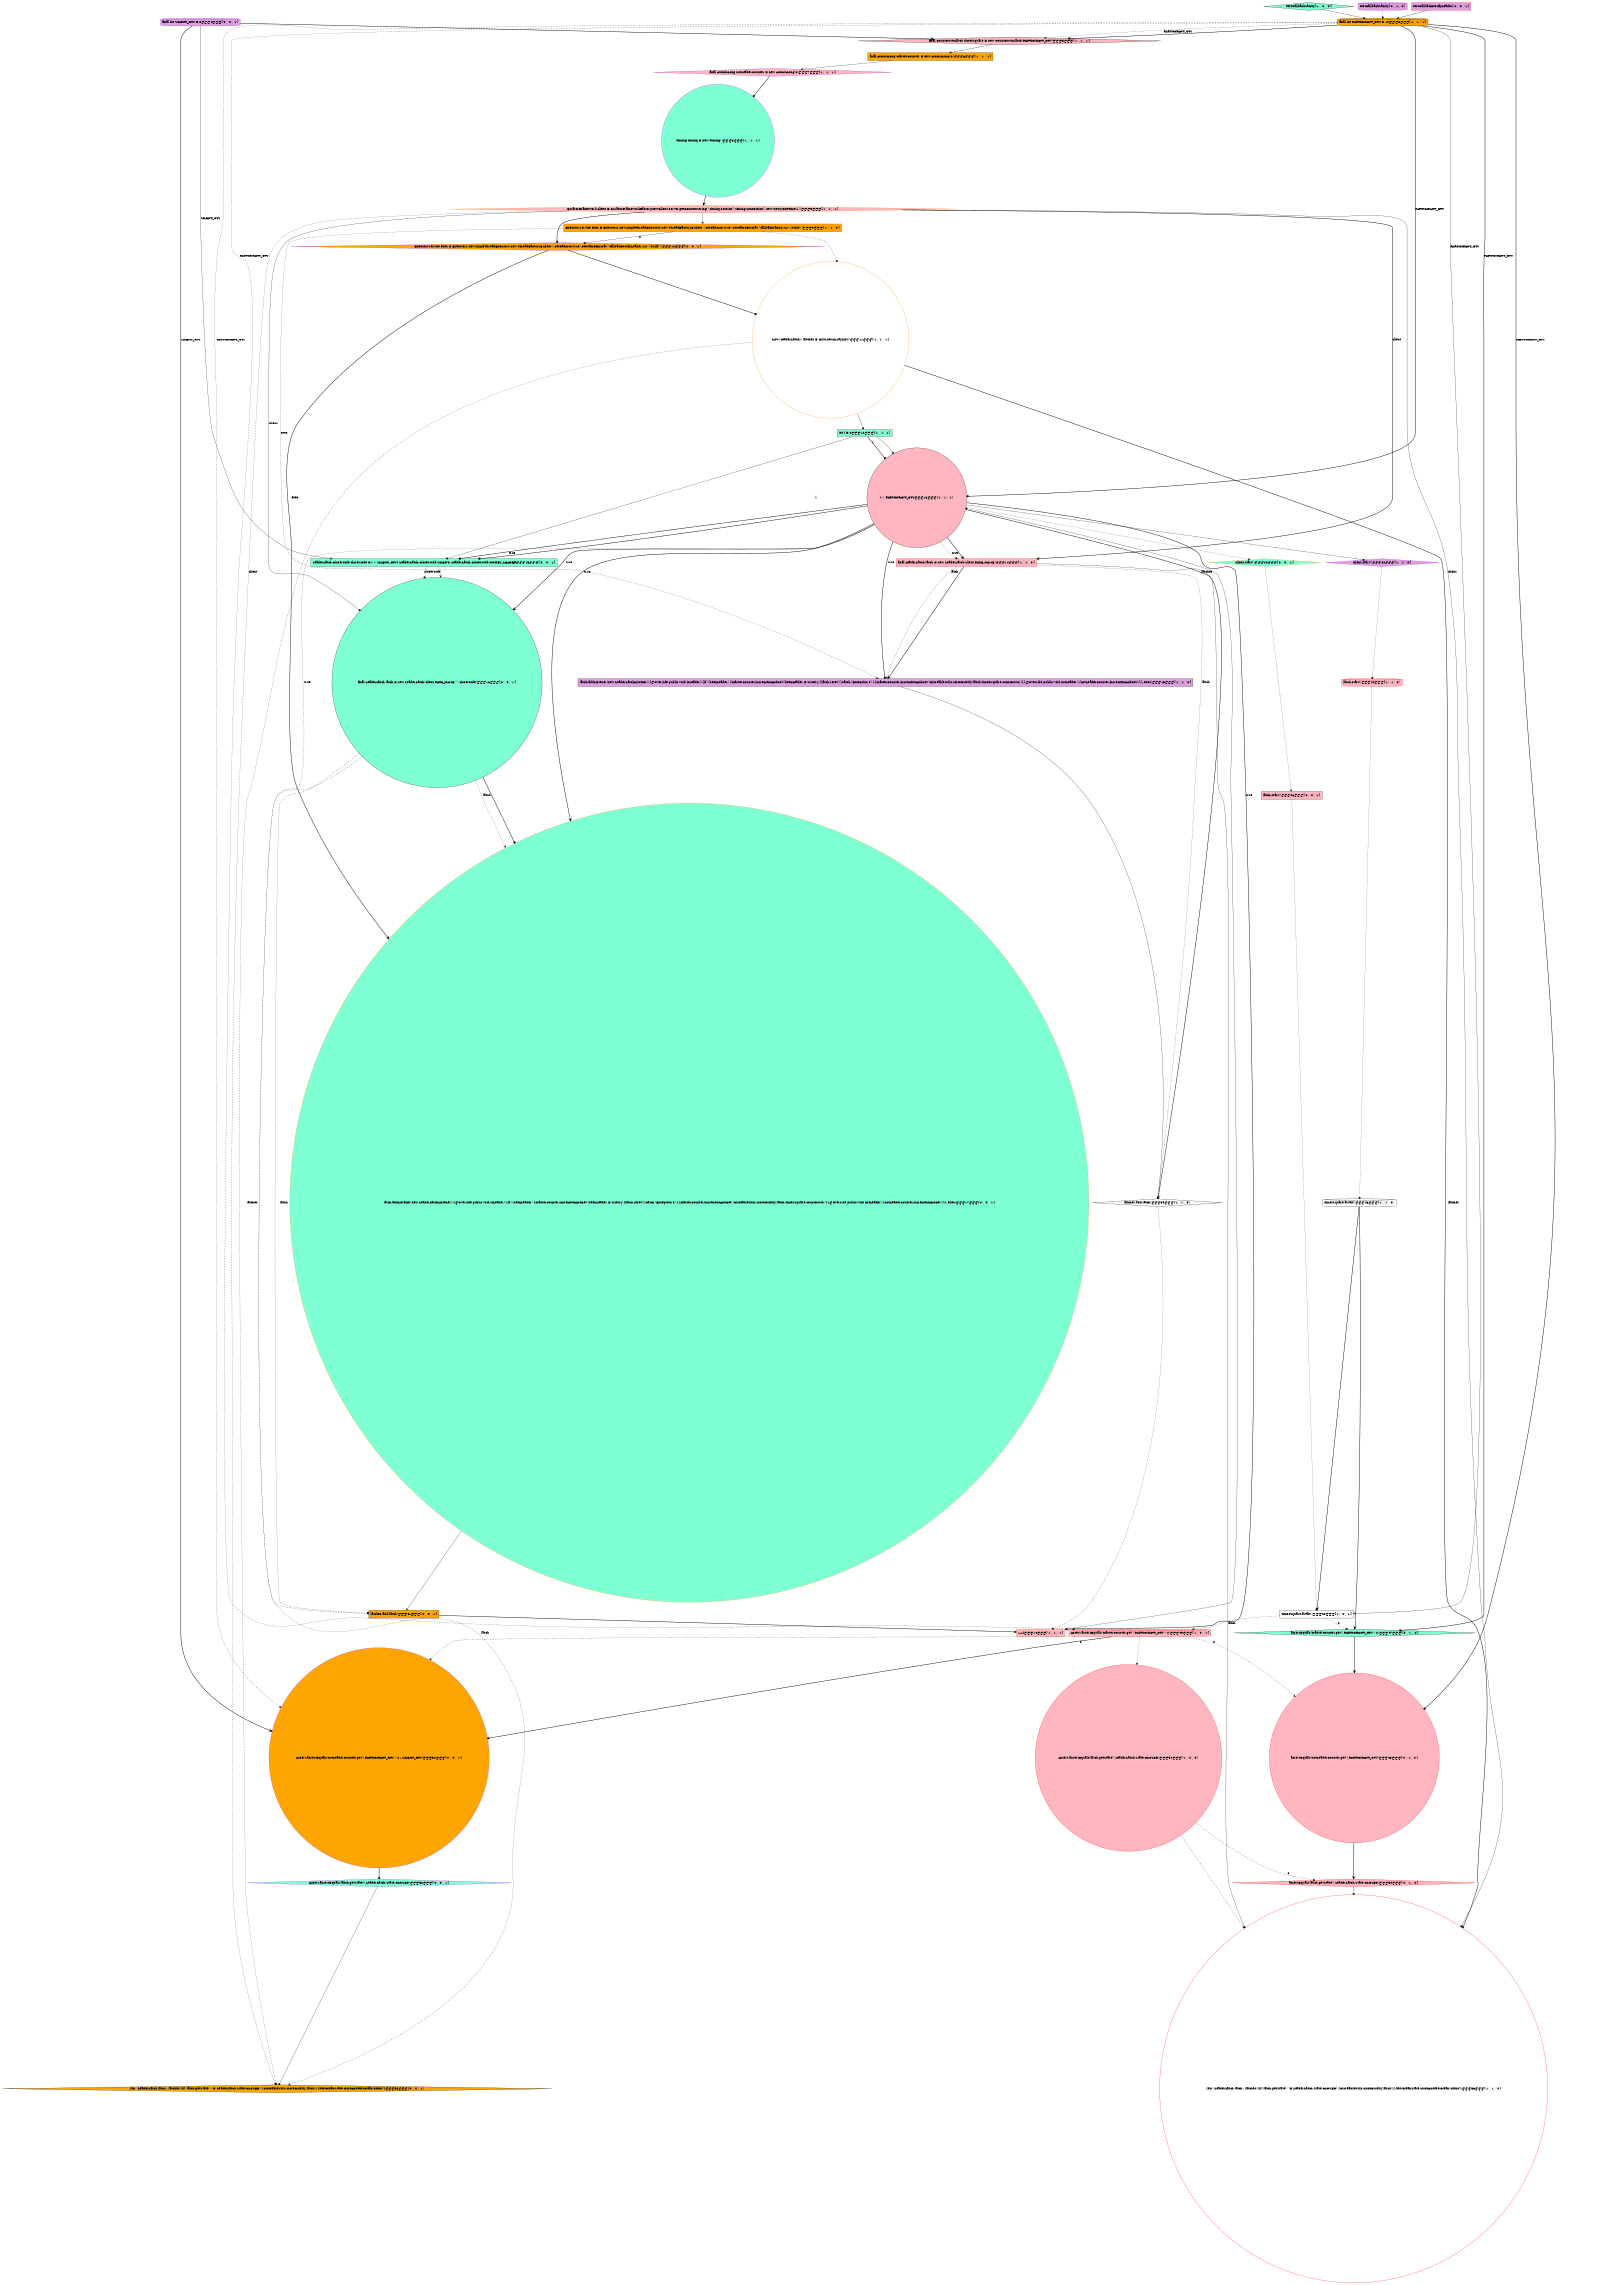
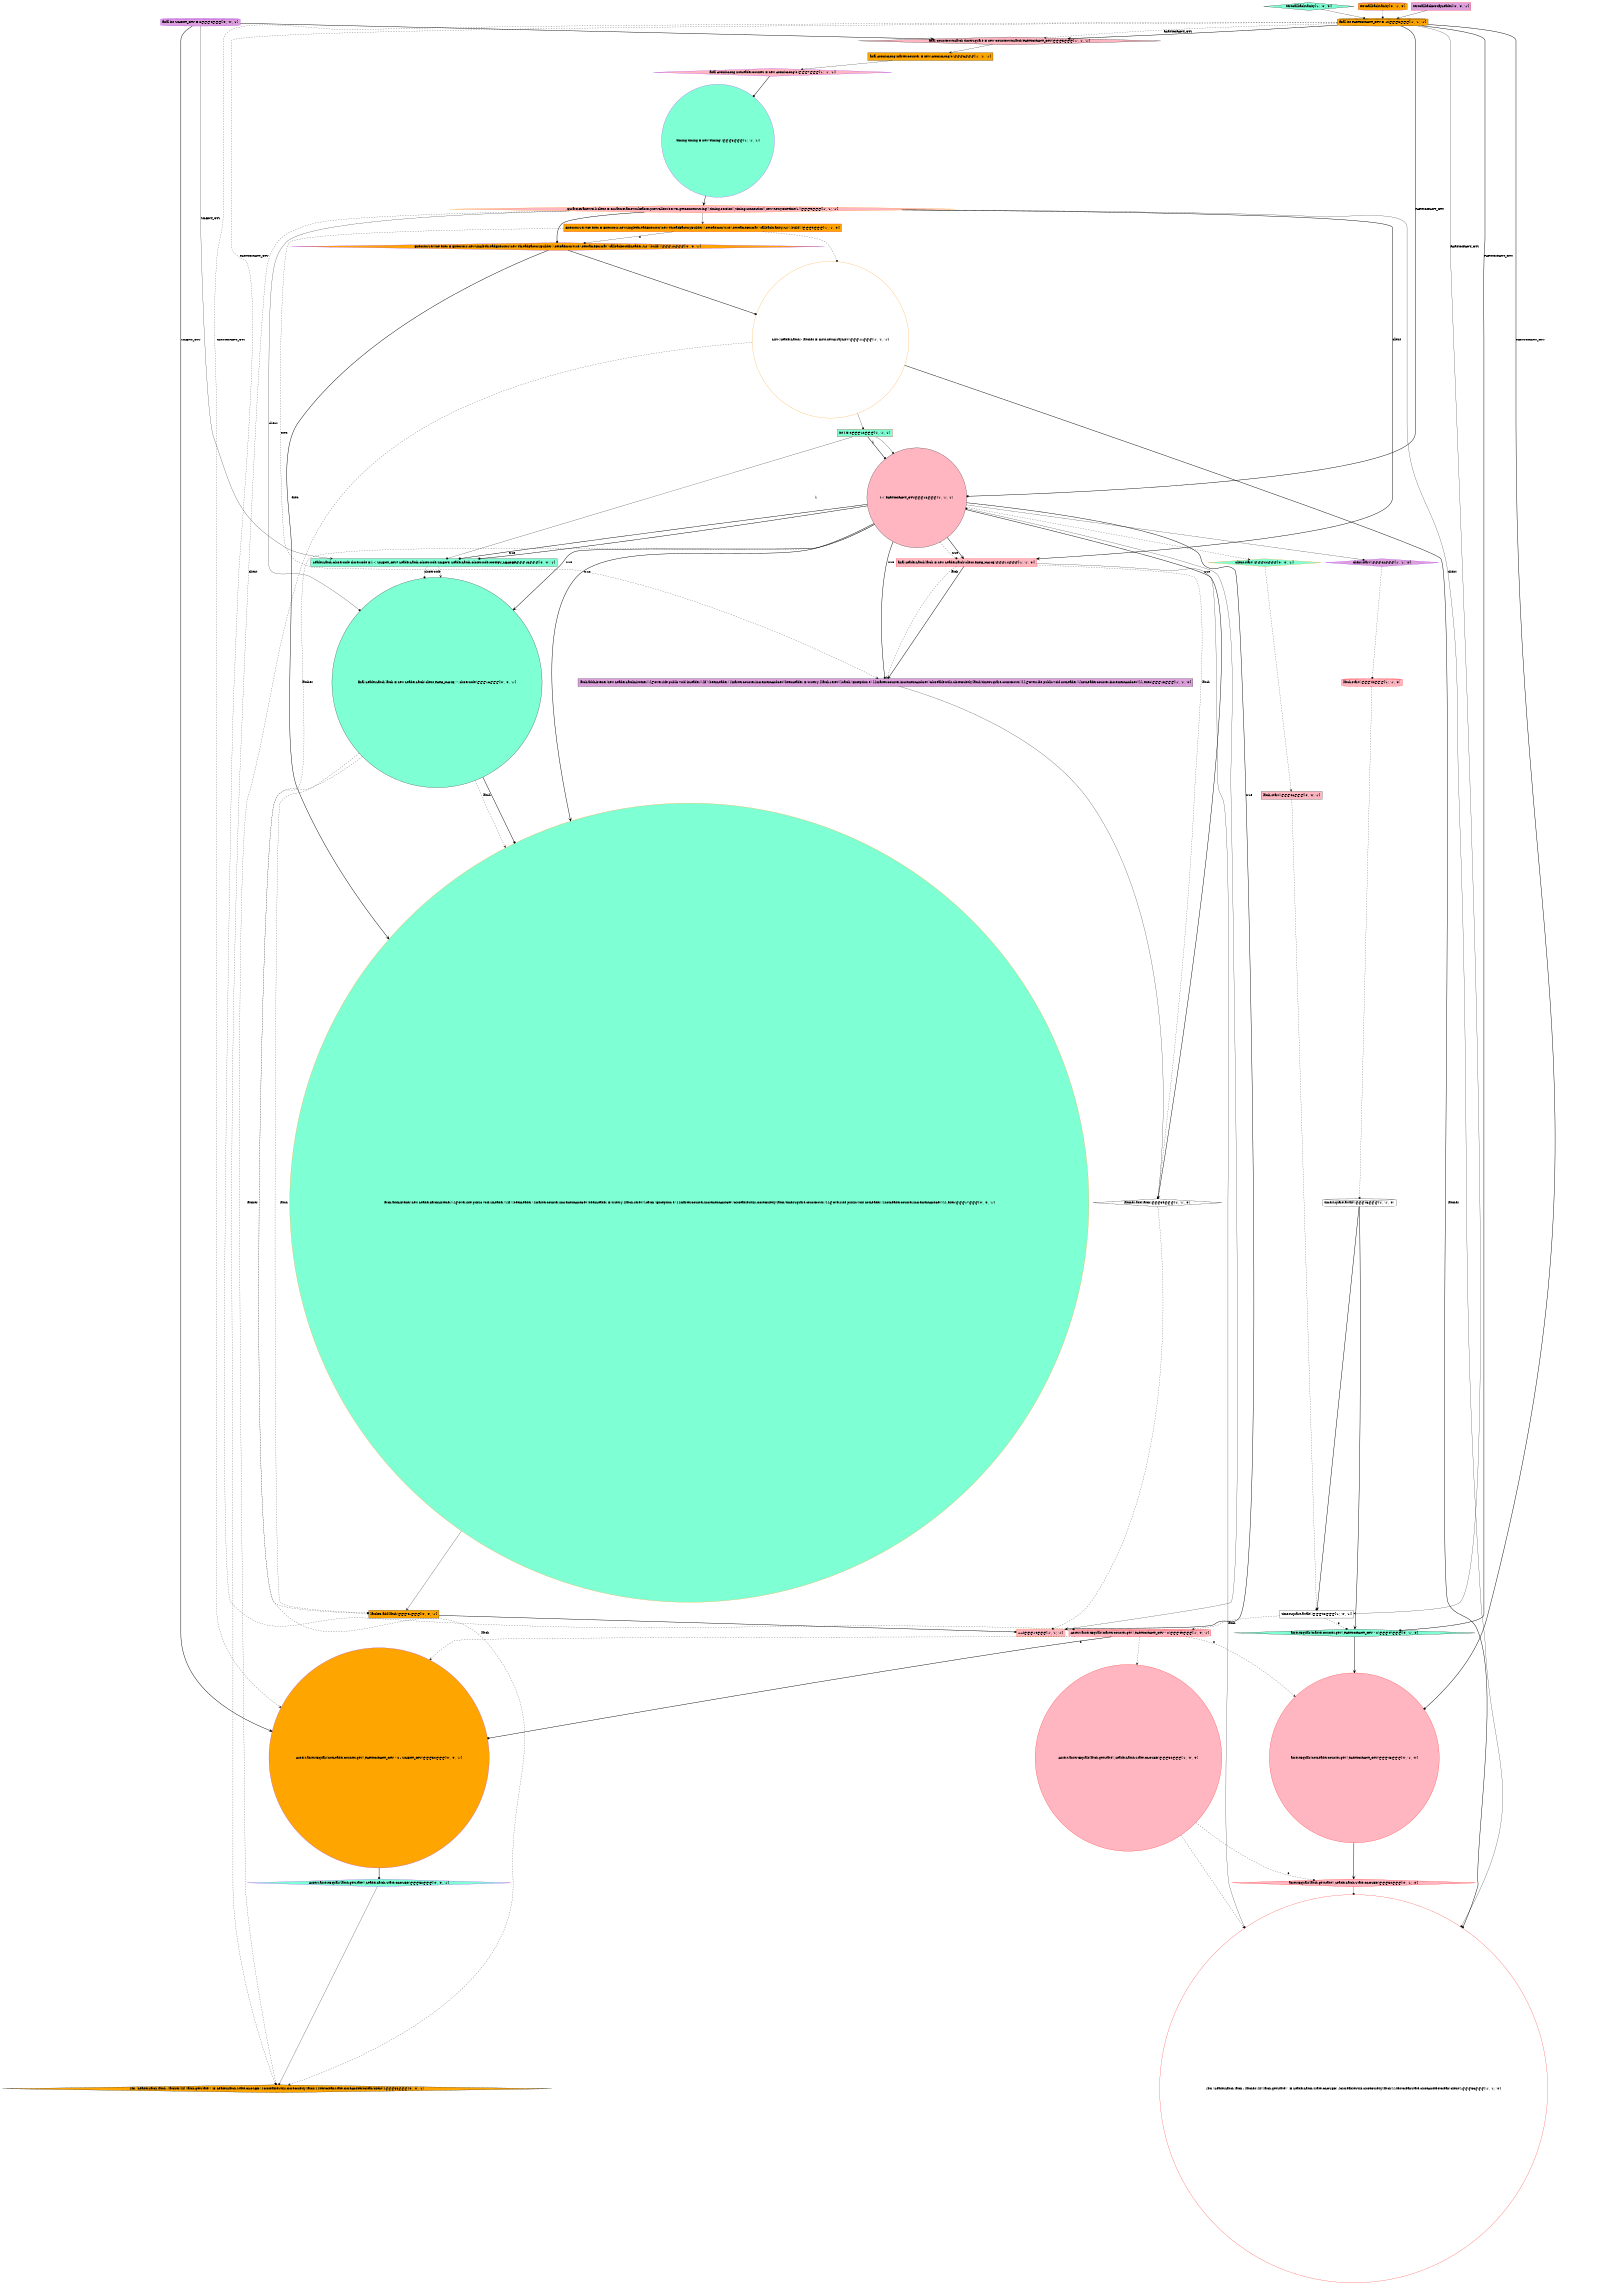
node "testCallbackSanity['0', '1', '0']": fillcolor plum -> orange
edge "i < PARTICIPANT_QTY@@@13@@@['1', '1', '1']" -> "latches.add(latch)@@@39@@@['1', '1', '0']": label "latches" -> "true"
edge "i < PARTICIPANT_QTY@@@13@@@['1', '1', '1']" -> "latches.add(latch)@@@41@@@['0', '0', '1']": label "true" -> "latches"
